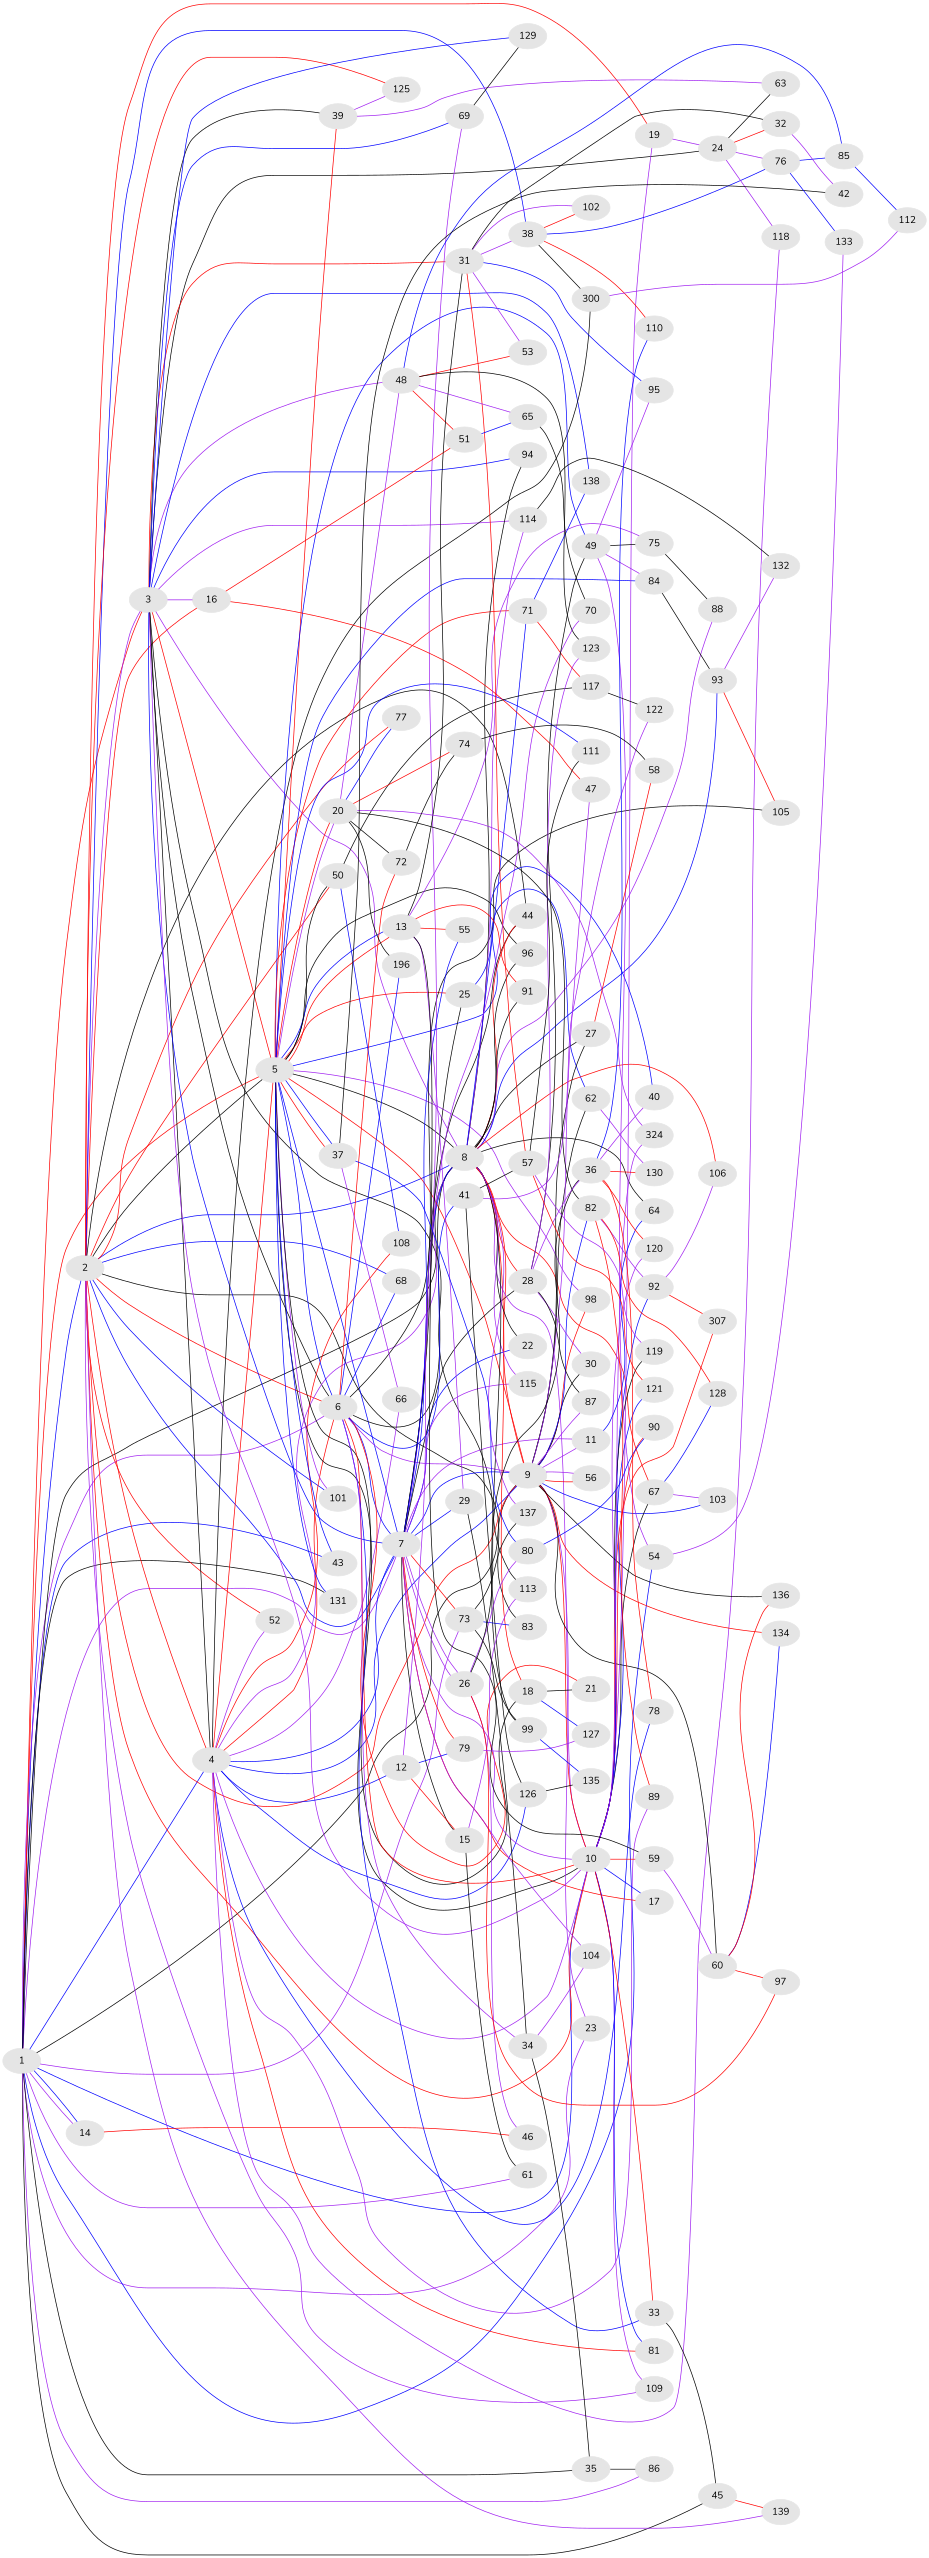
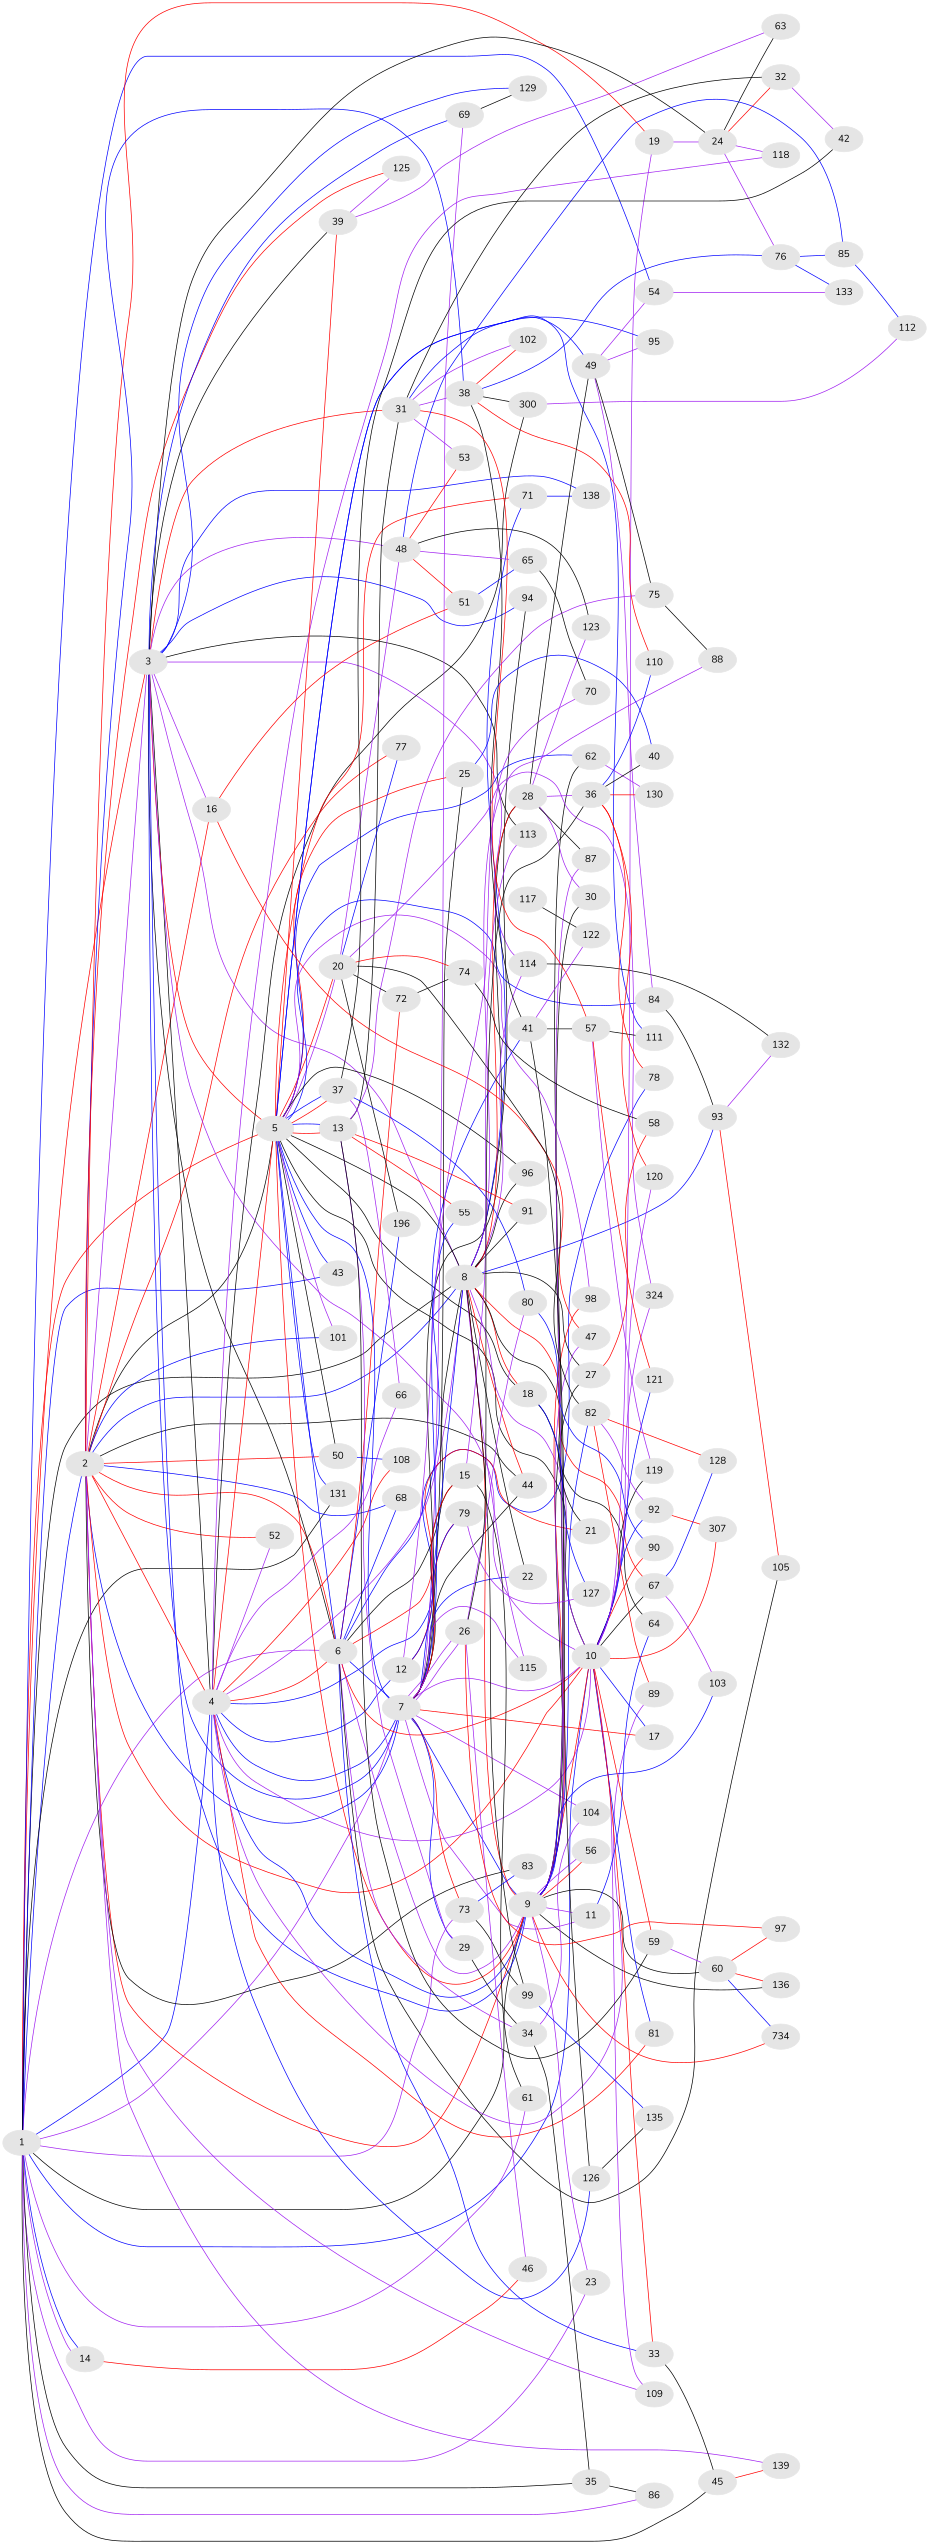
edge "71" -- "117": removed
edge "38" -- "41": added
edge "117" -- "50": removed
edge "40" -- "36": color purple -> black
node "106": removed
edge "3" -- "9": added
node "137": removed
node "134": label "134" -> "734"
